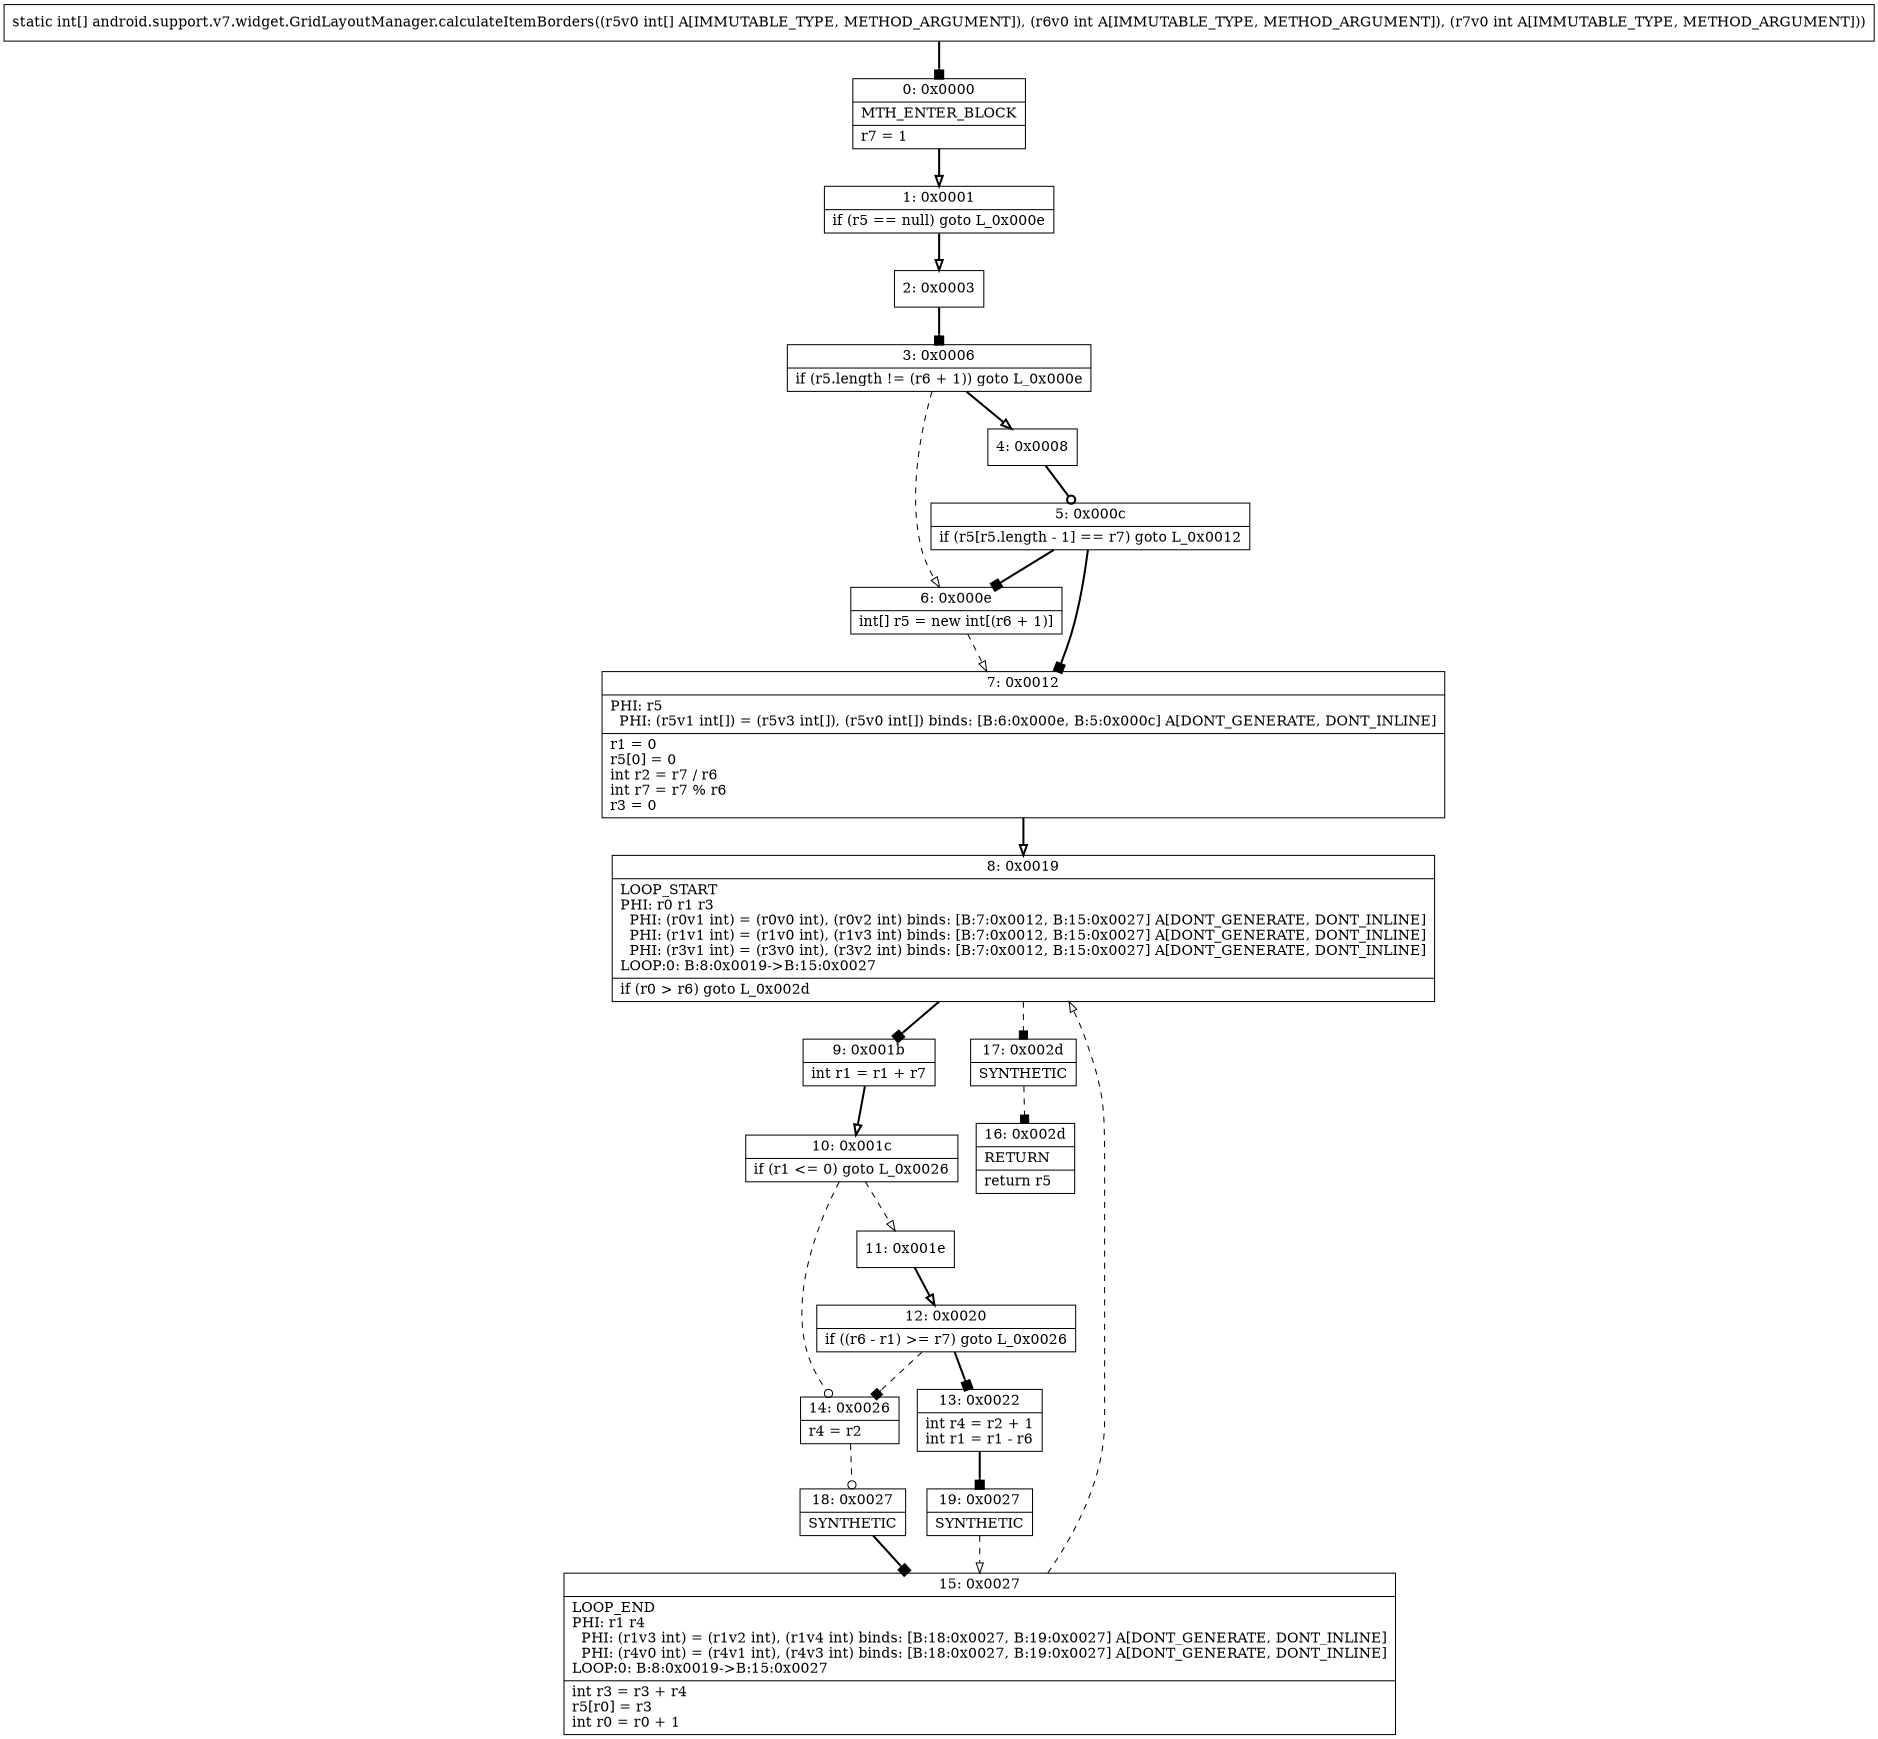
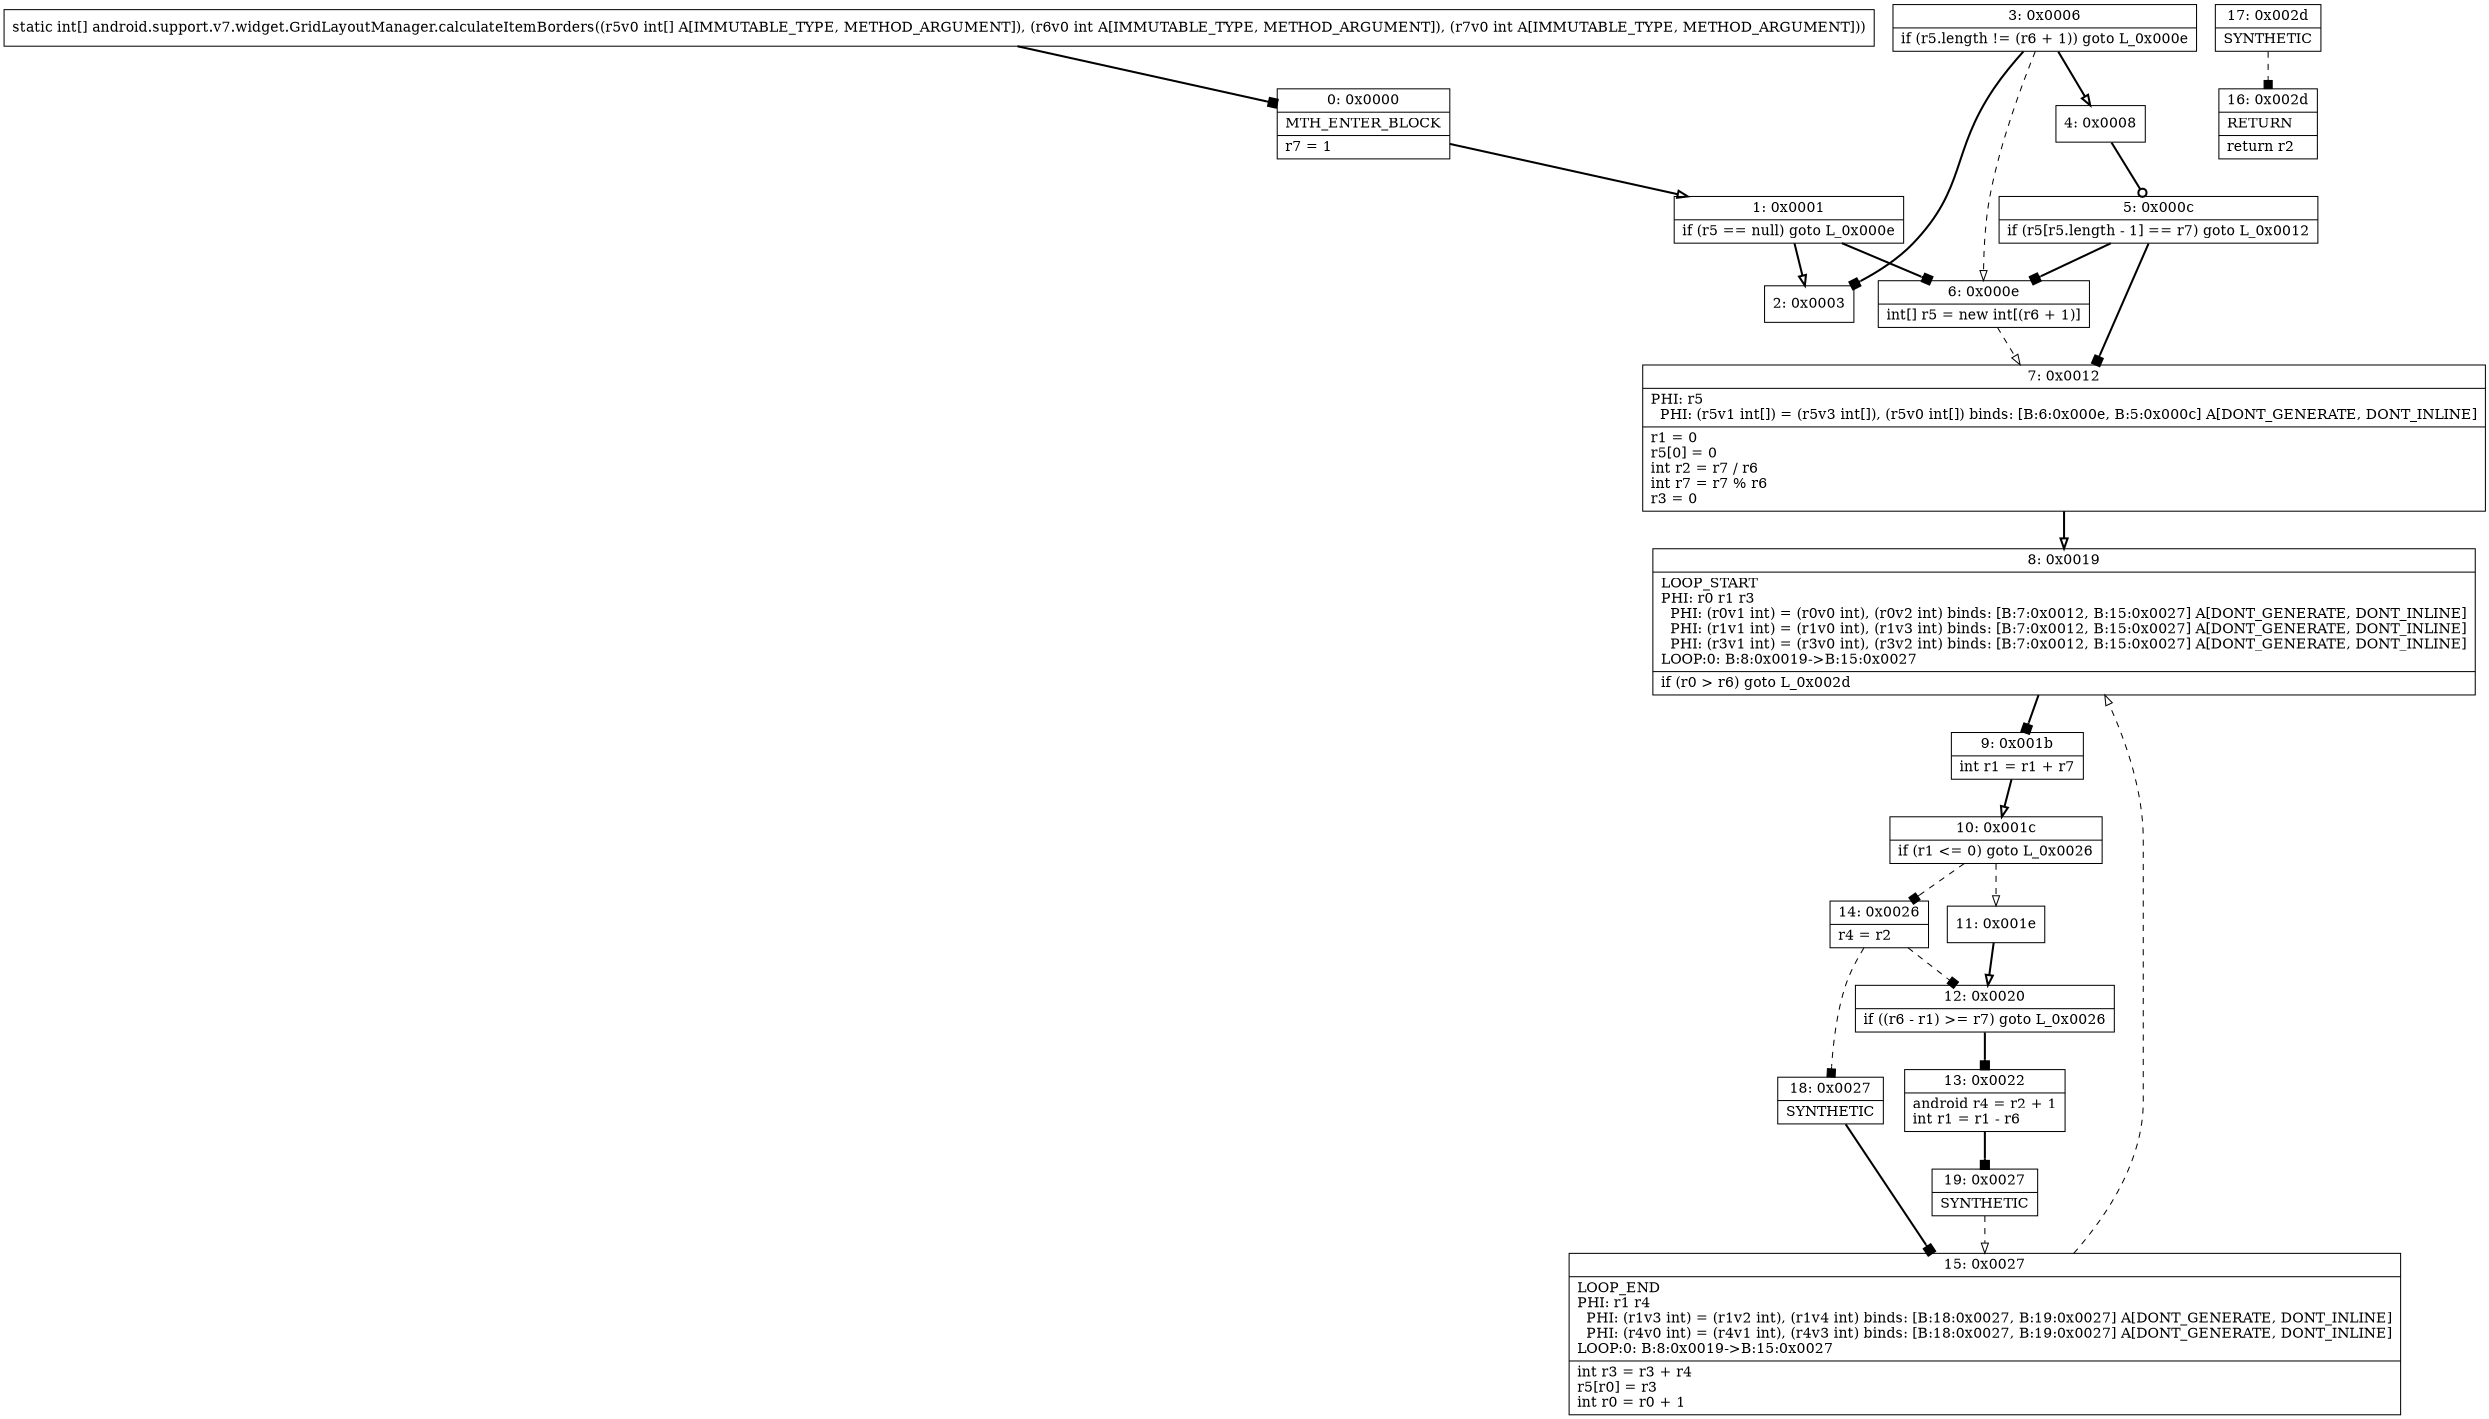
edge "1: 0x0001" -> "6: 0x000e": added
edge "2: 0x0003" -> "3: 0x0006": reversed
edge "8: 0x0019" -> "17: 0x002d": removed
node "16: 0x002d": text "return r5" -> "return r2"
edge "10: 0x001c" -> "14: 0x0026": arrowhead odot -> box
edge "12: 0x0020" -> "14: 0x0026": reversed
node "13: 0x0022": text "int r4 = r2 + 1" -> "android r4 = r2 + 1"
edge "14: 0x0026" -> "18: 0x0027": arrowhead odot -> box
